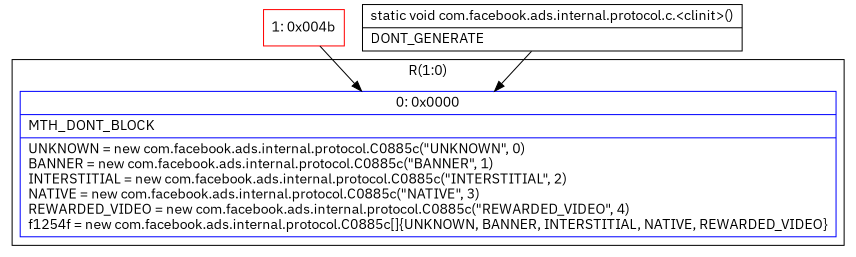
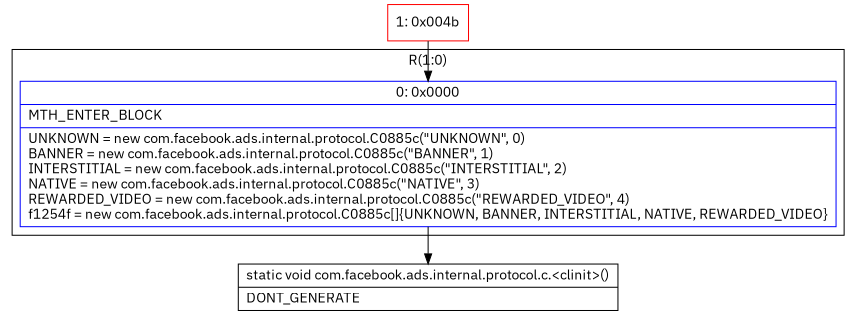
edge "static void com.facebook.ads.internal.protocol.c.<clinit>()" -> "0: 0x0000": reversed
node "0: 0x0000": text "MTH_DONT_BLOCK" -> "MTH_ENTER_BLOCK"
